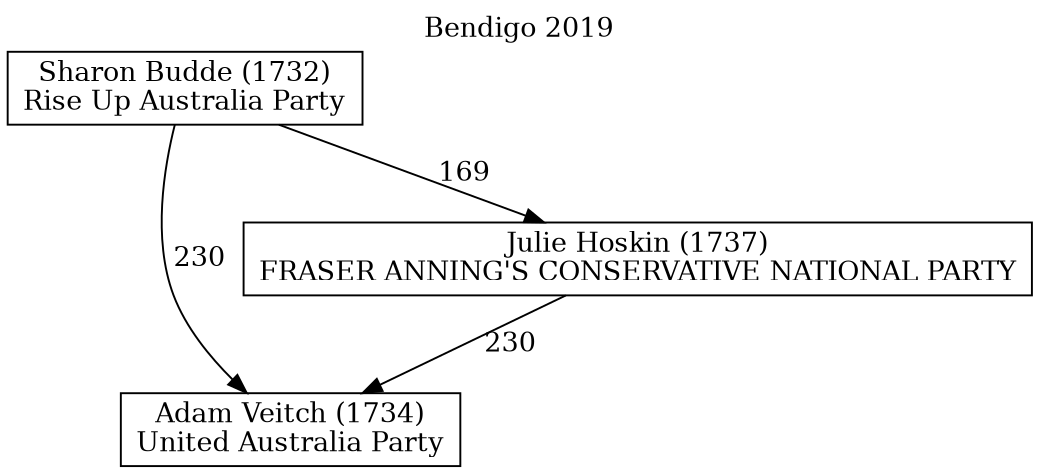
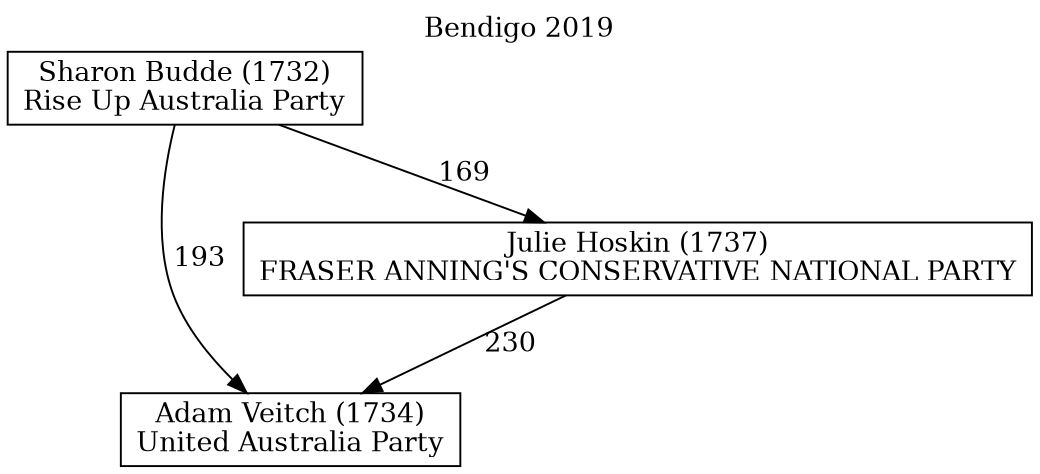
edge "Sharon Budde (1732) Rise Up Australia Party" -> "Adam Veitch (1734) United Australia Party": label "230" -> "193"
